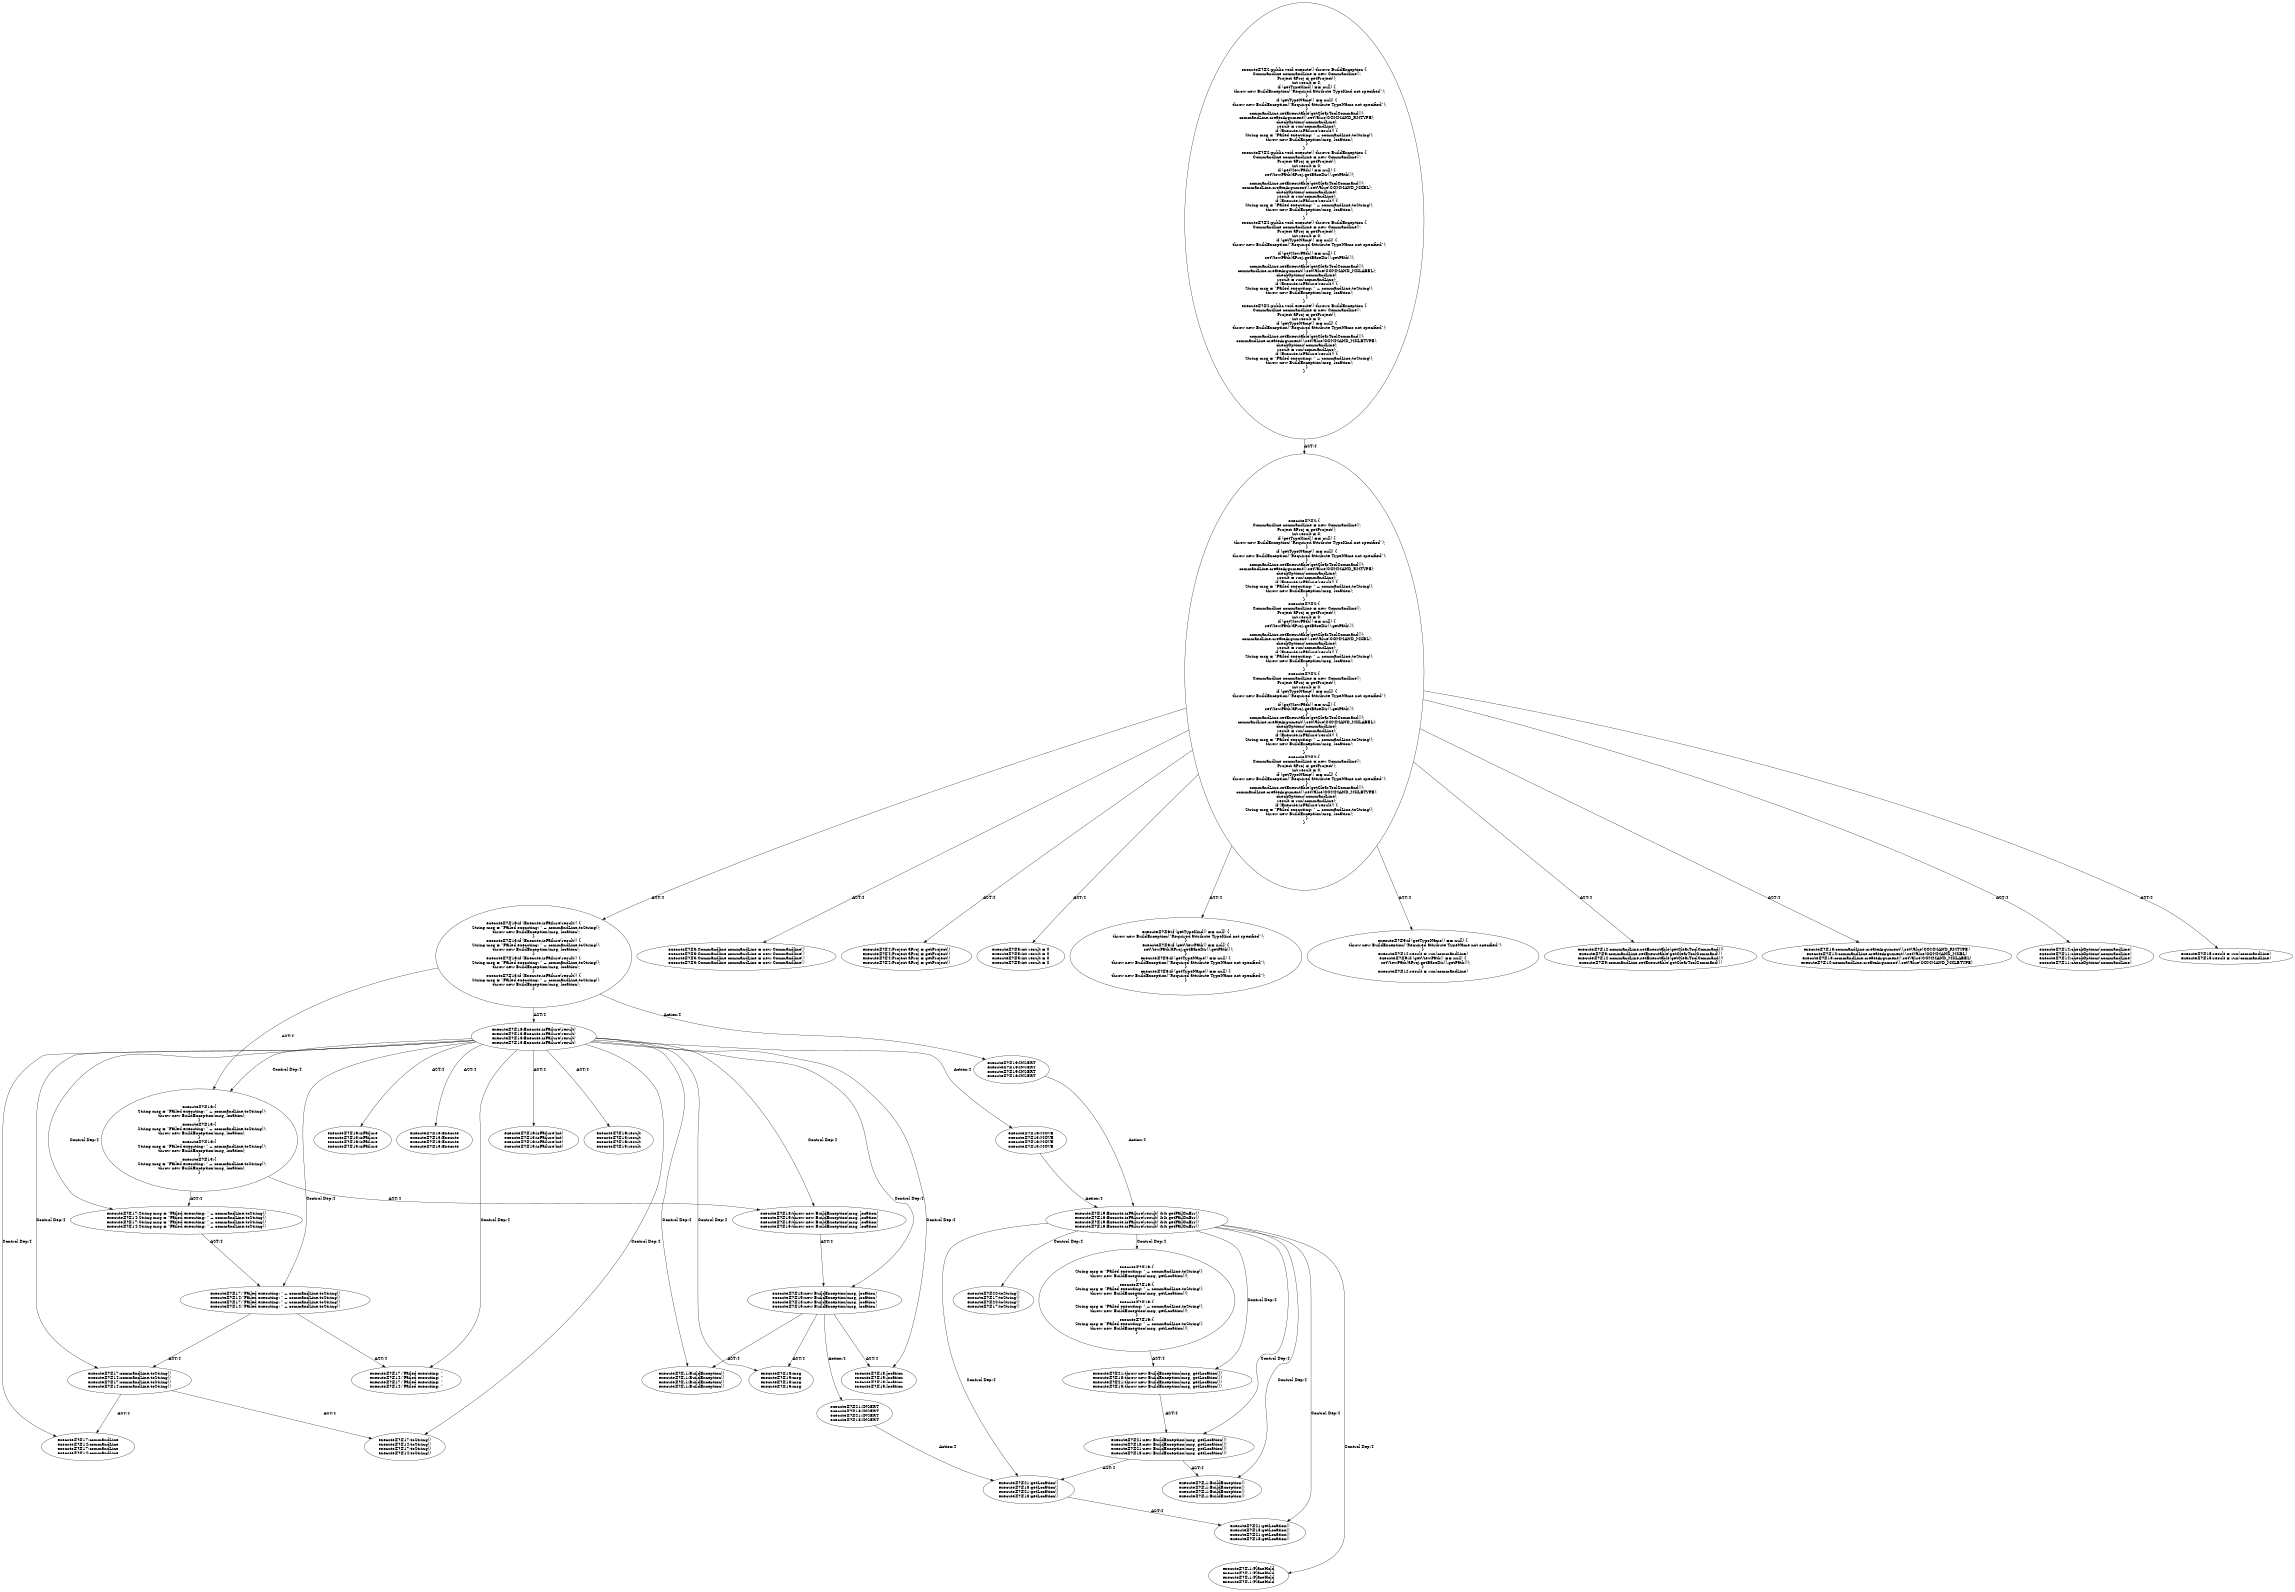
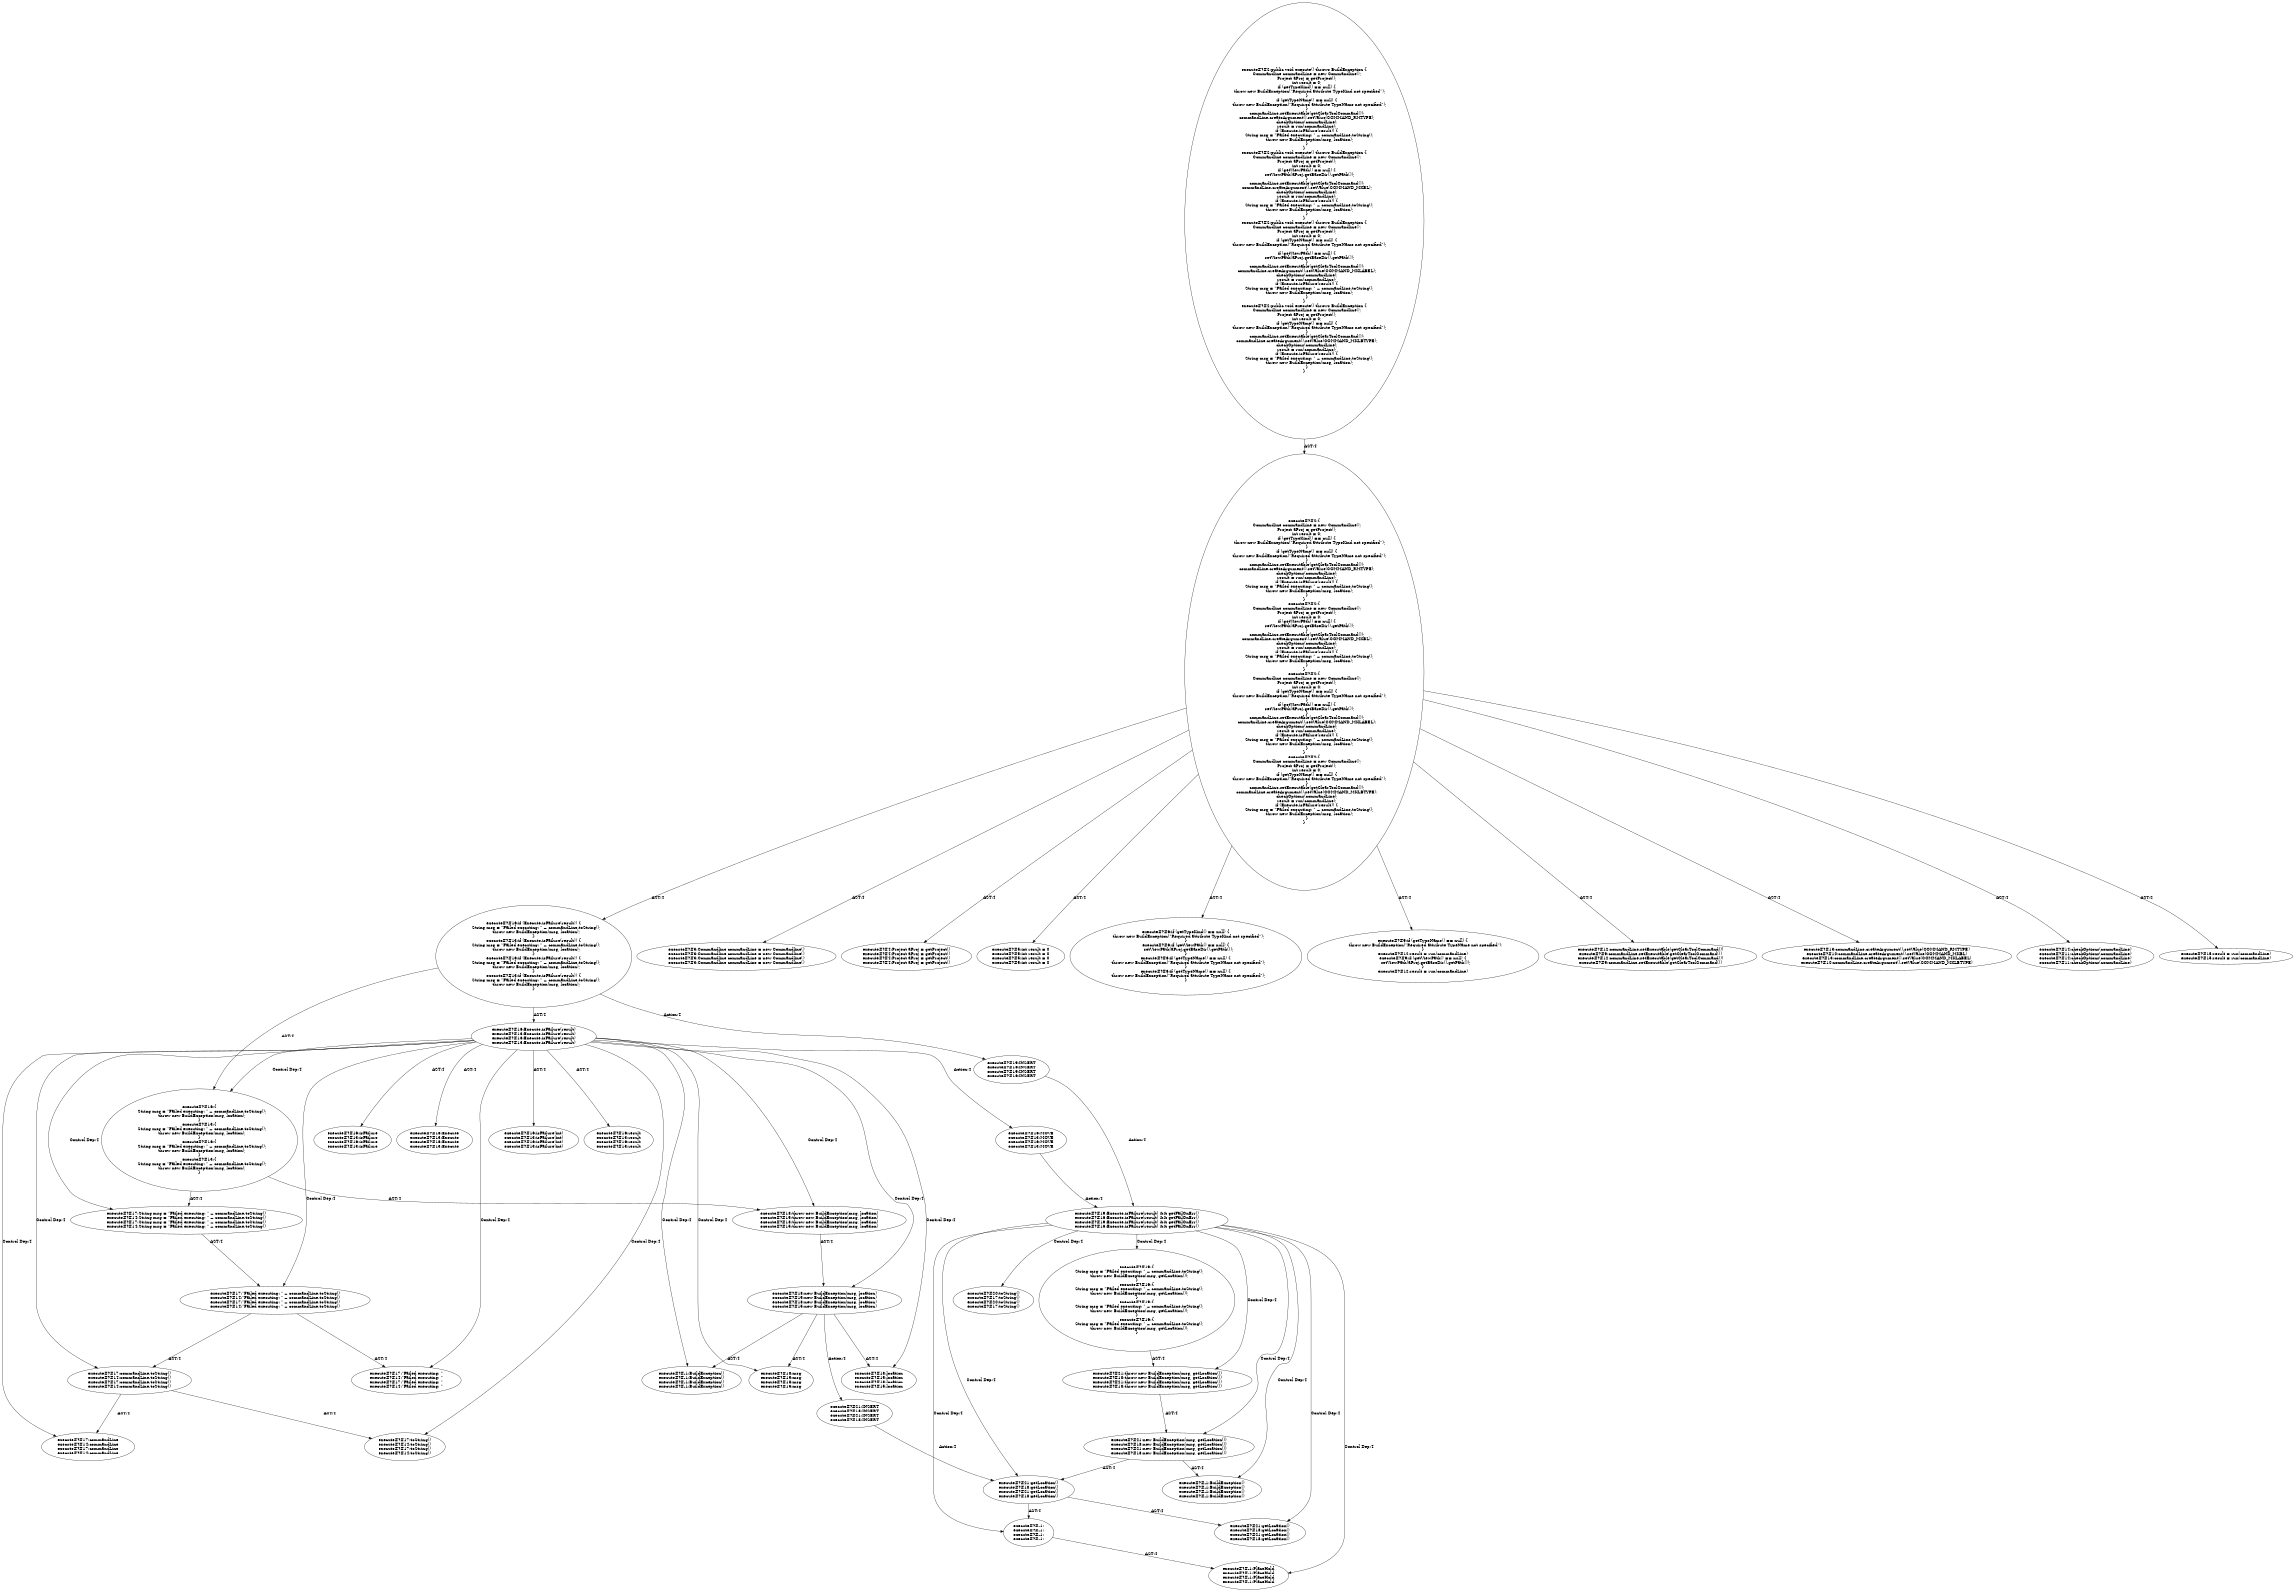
node "execute#?#-1: execute#?#-1: execute#?#-1: execute#?#-1:": added
